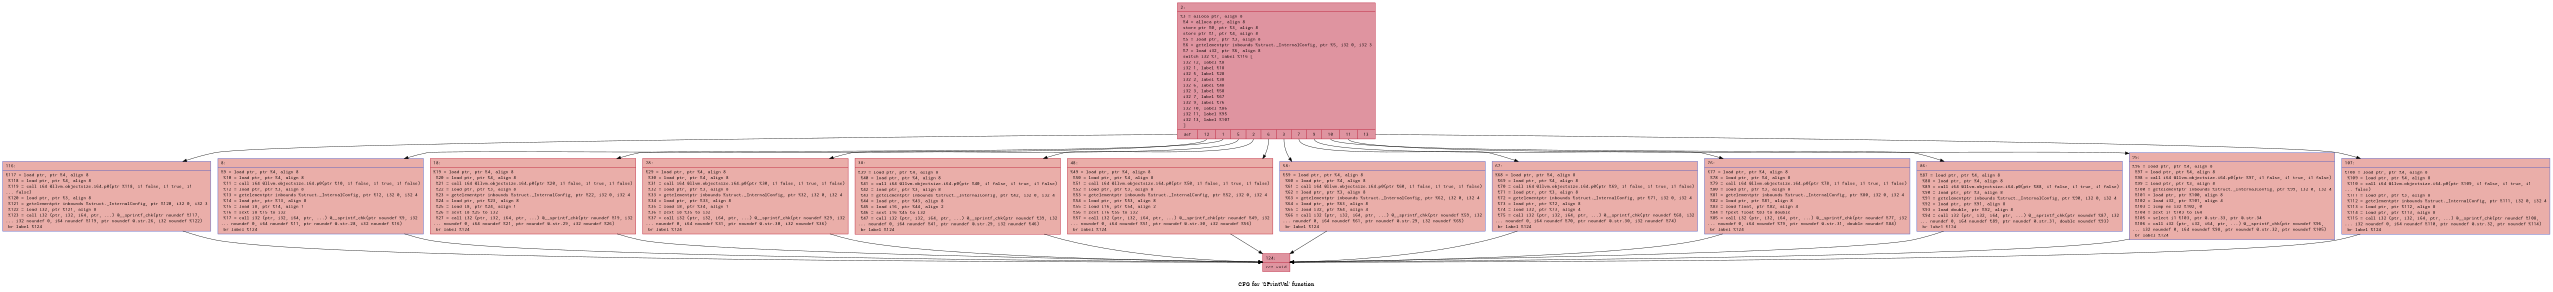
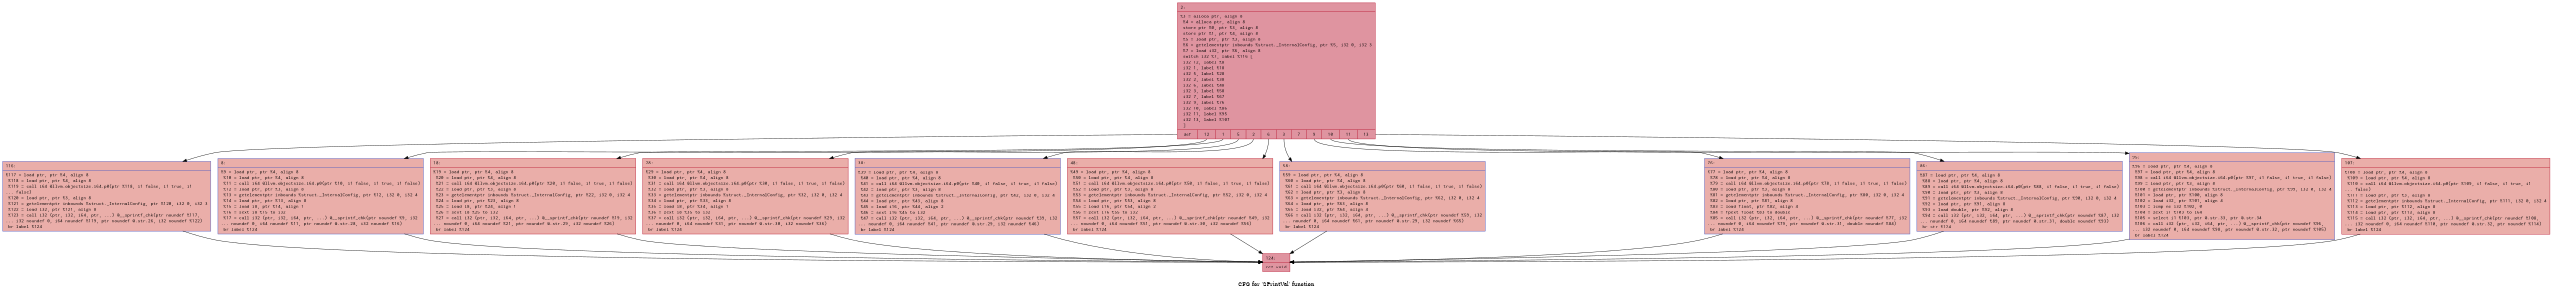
node "38:": color #b70d28ff -> #3d50c3ff
node "67:": removed
node "107:": color #3d50c3ff -> #b70d28ff
node "86:": text "br label %124" -> "br str %124"
